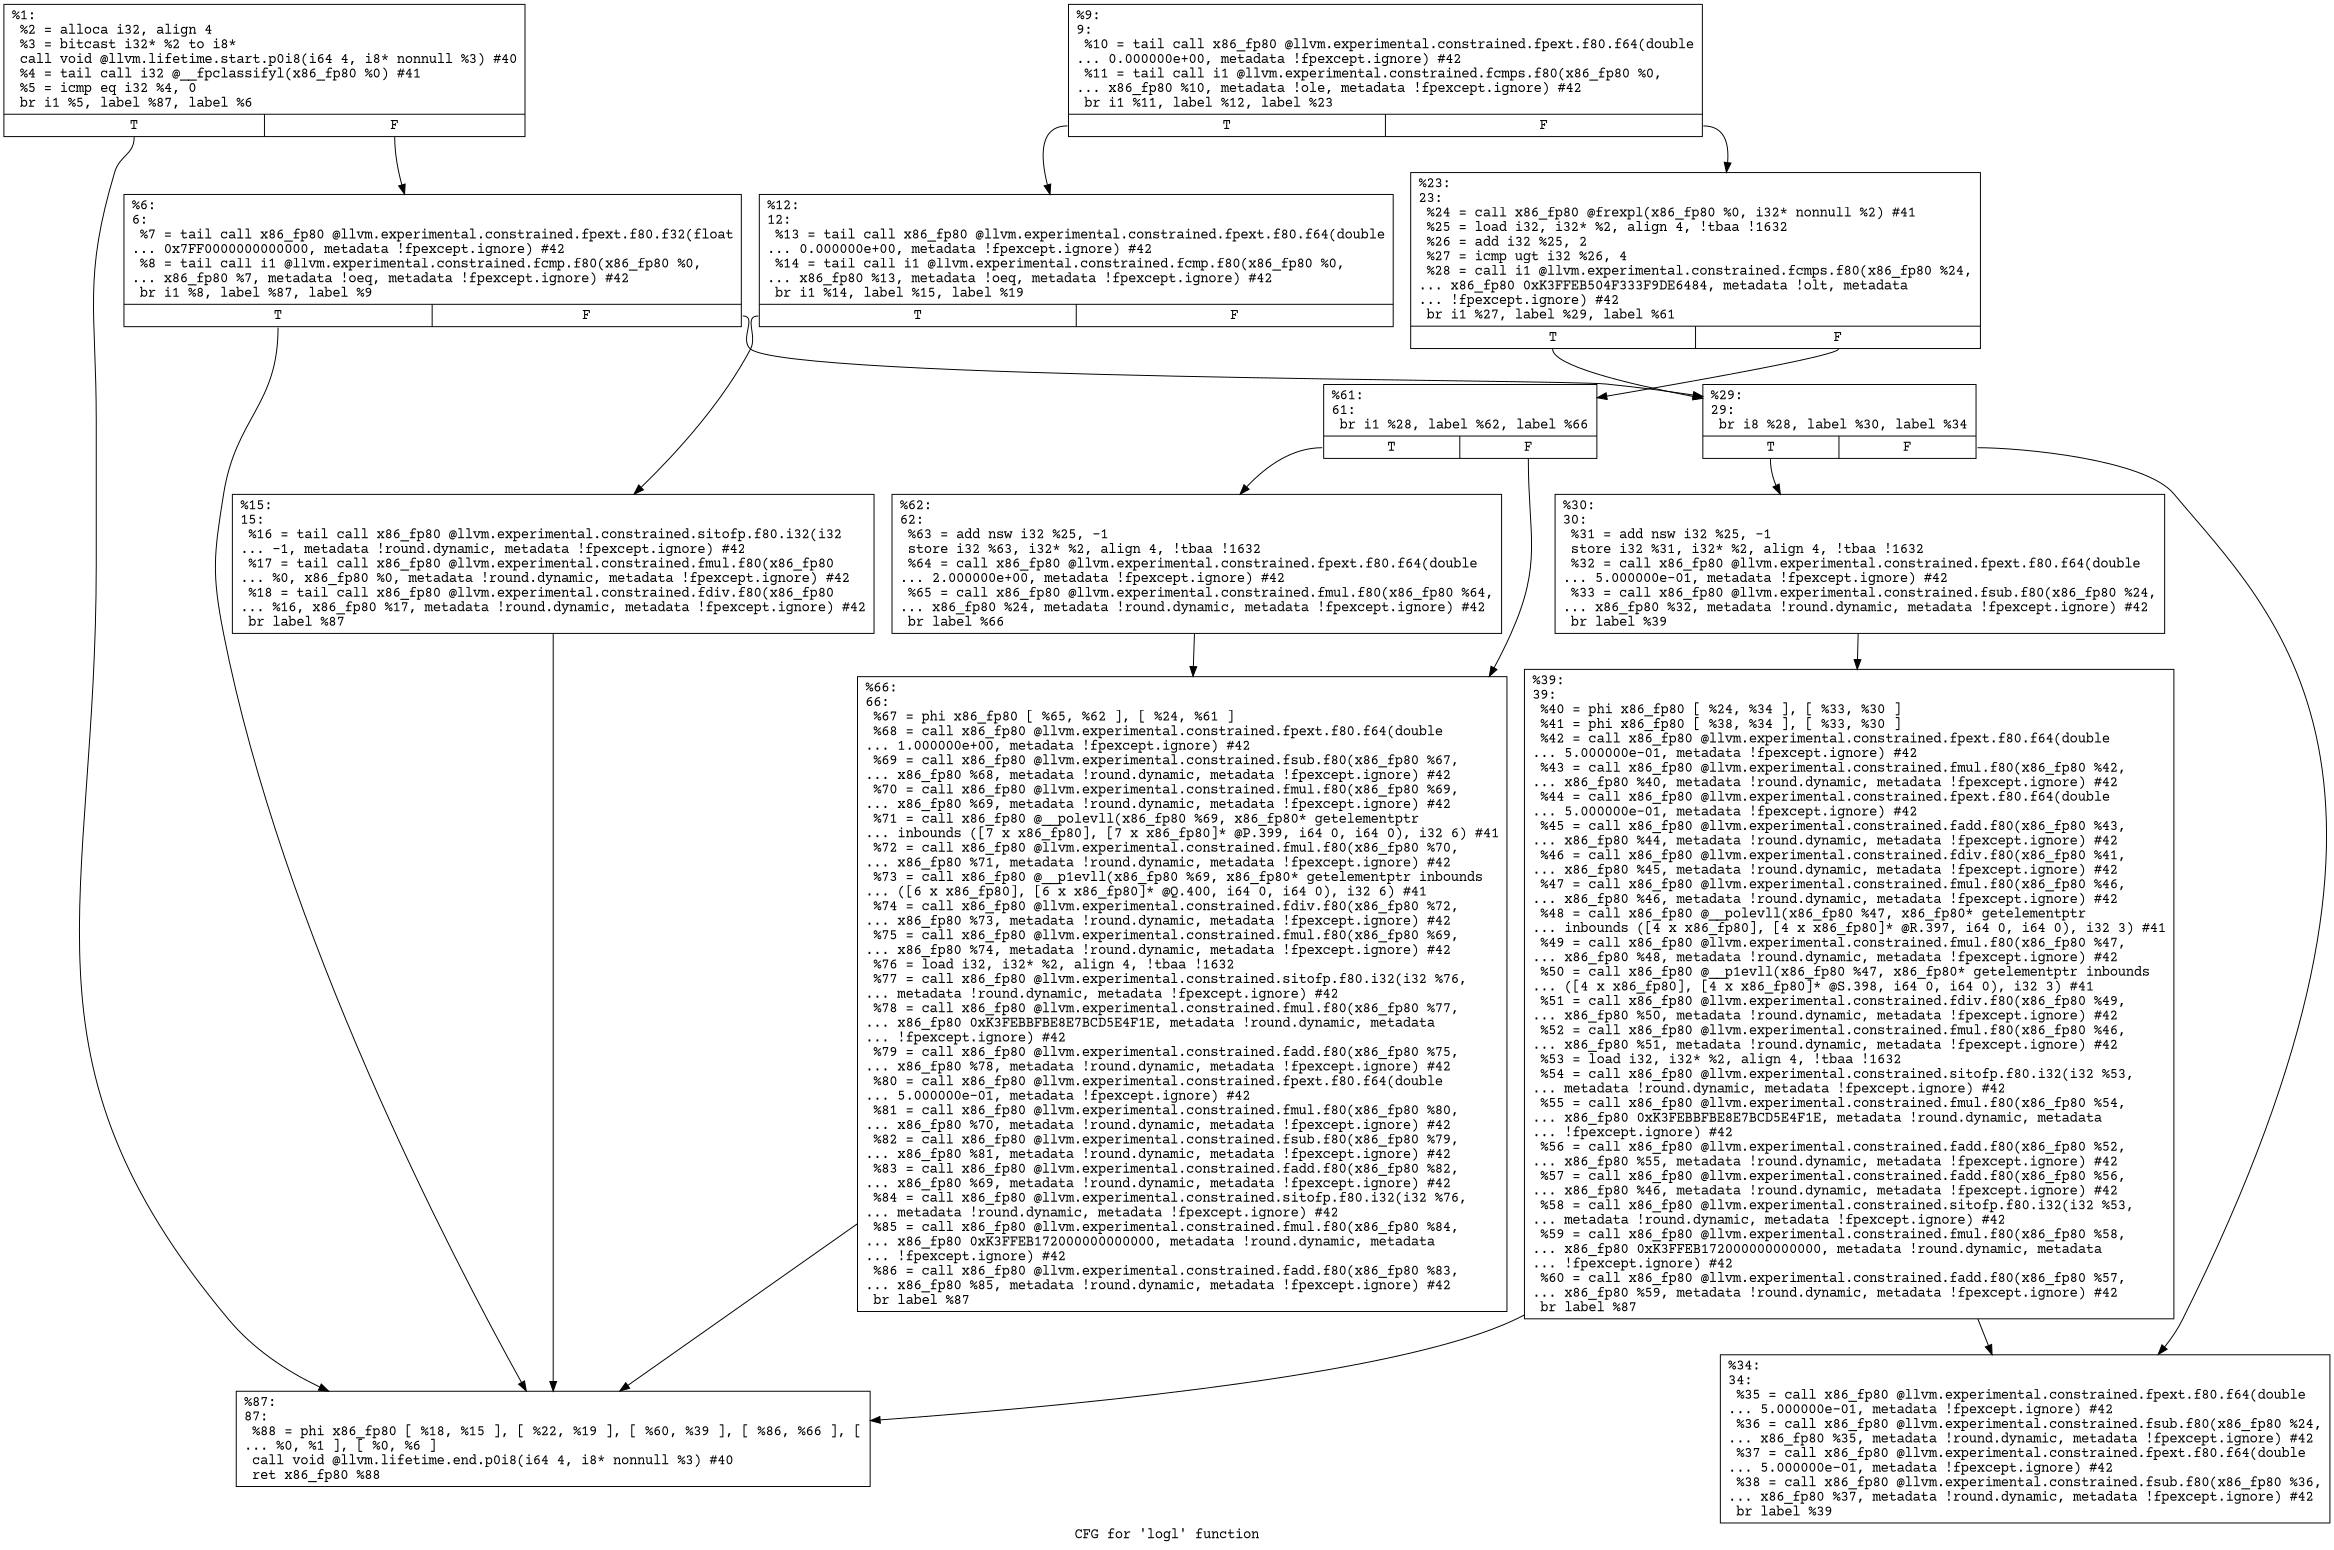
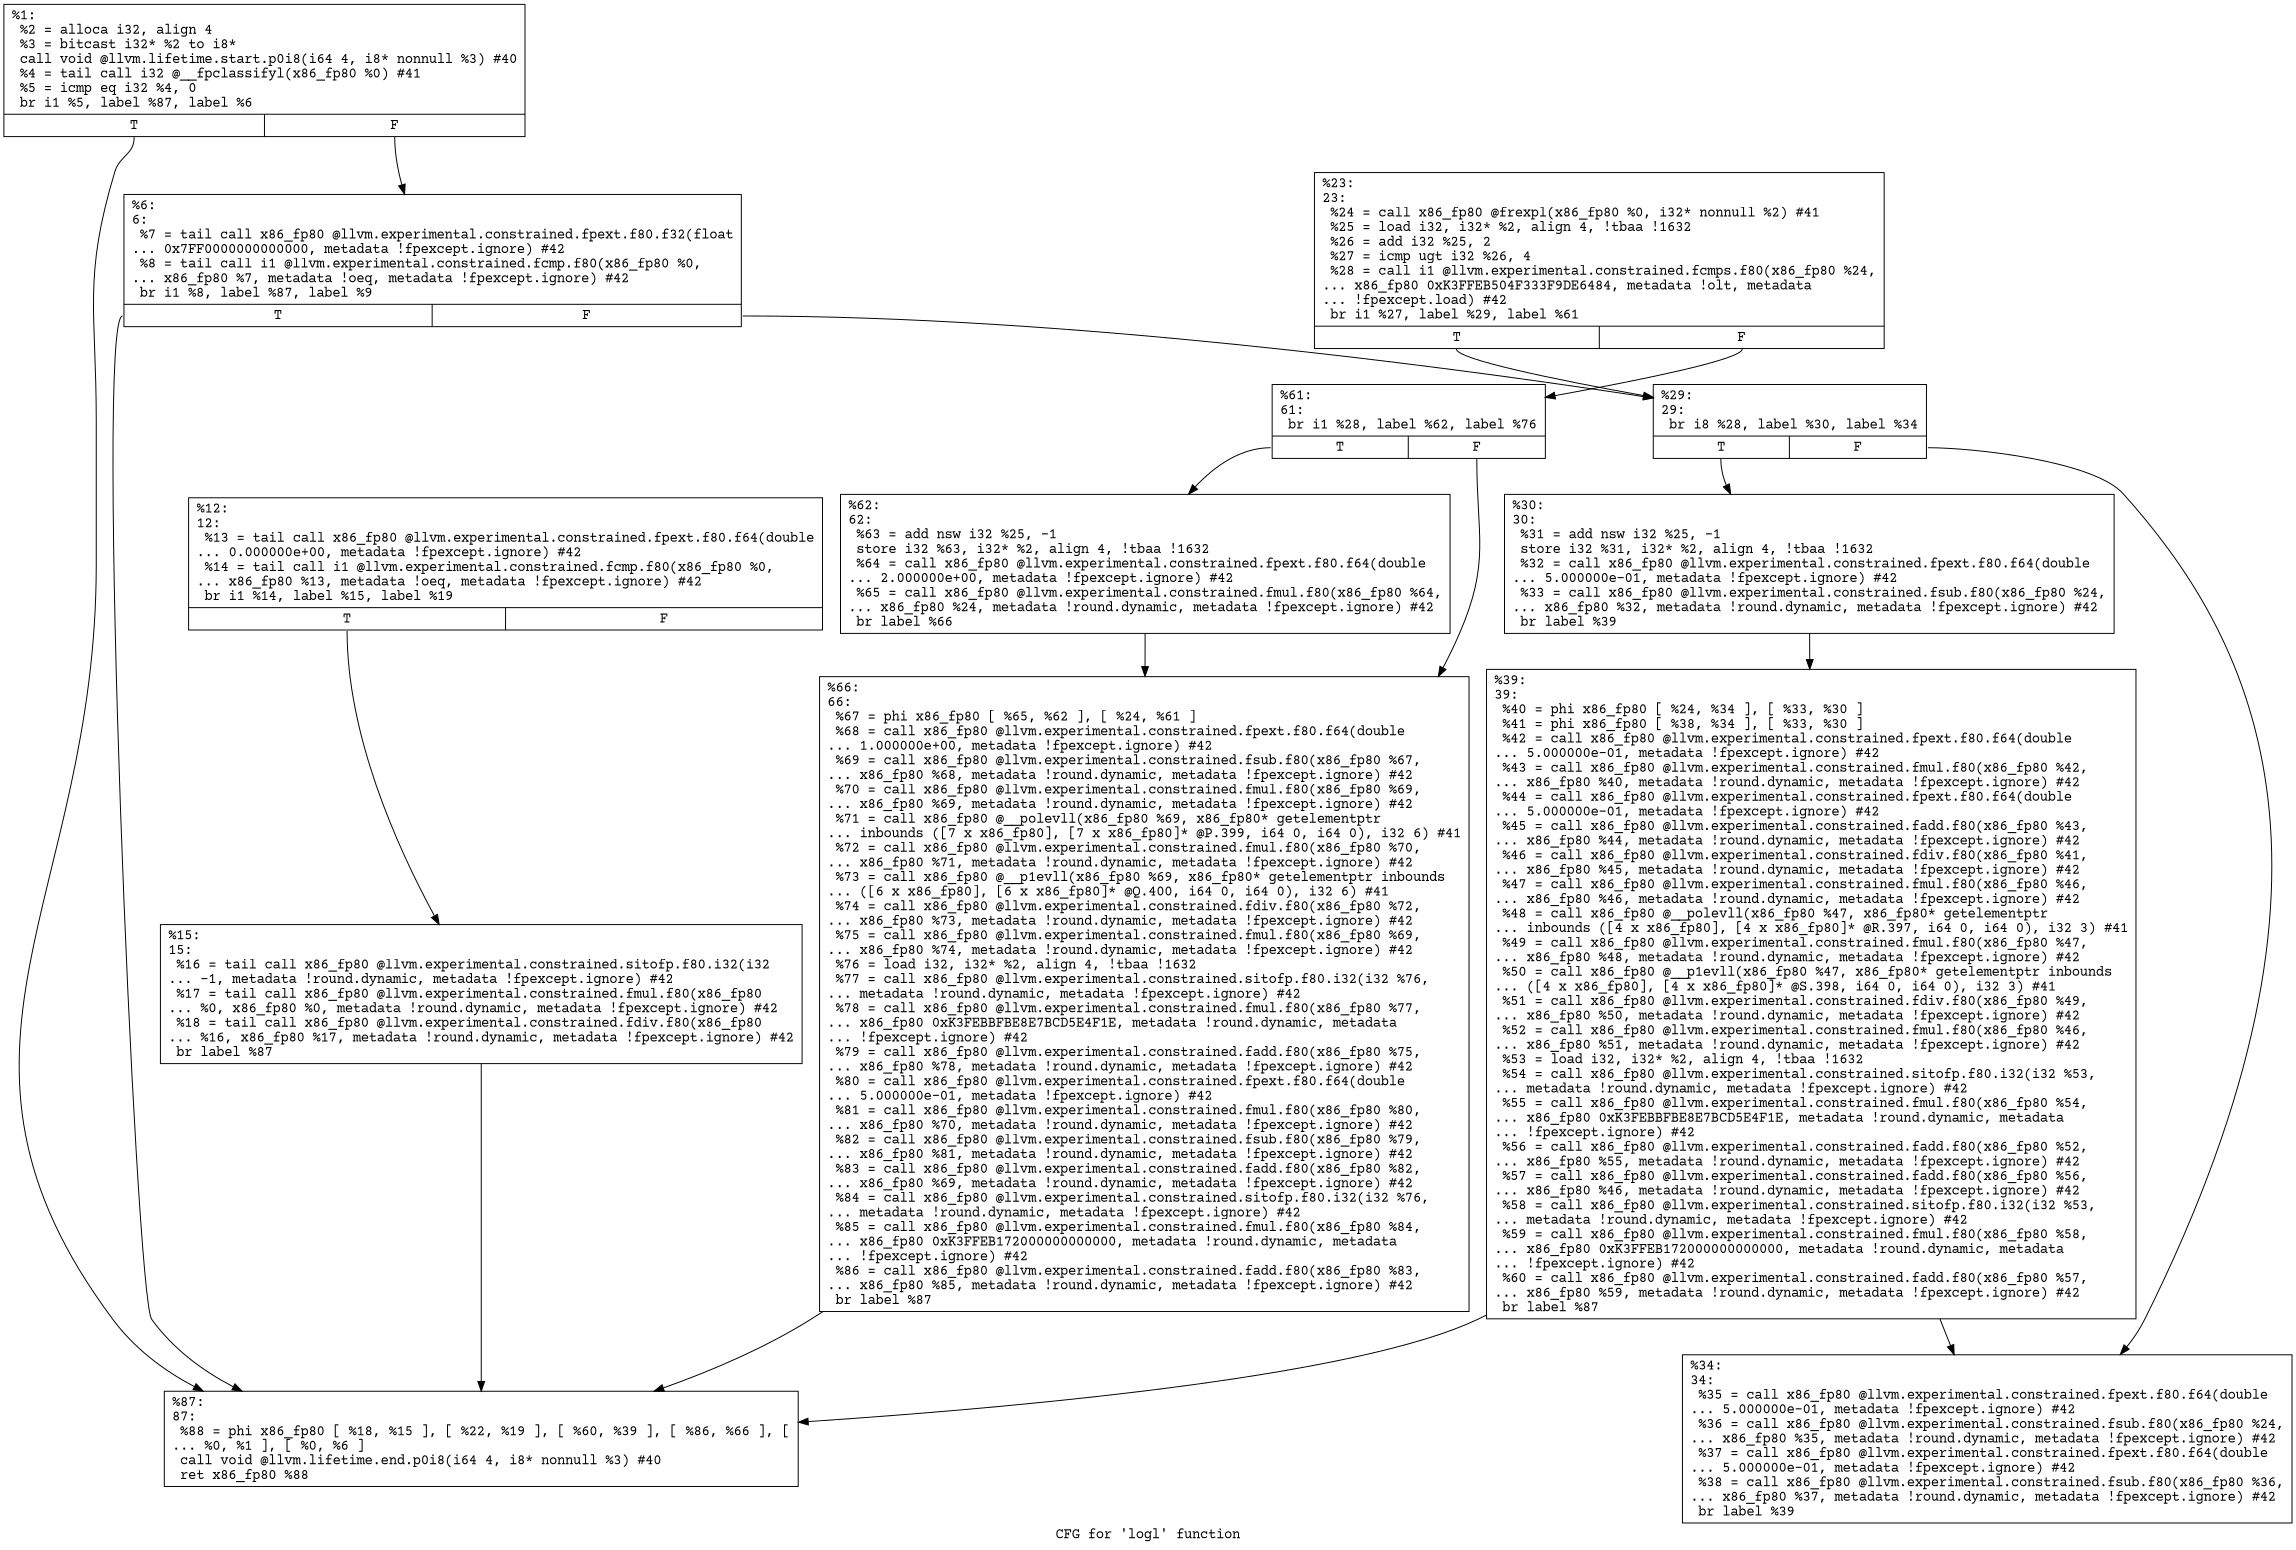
node "%9:": removed
node "%23:": text "... !fpexcept.ignore) #42" -> "... !fpexcept.load) #42"
node "%61:": text "br i1 %28, label %62, label %66" -> "br i1 %28, label %62, label %76"
